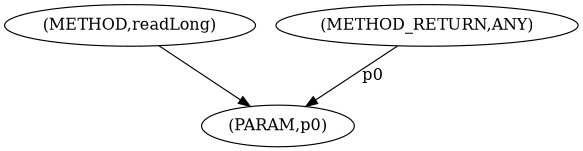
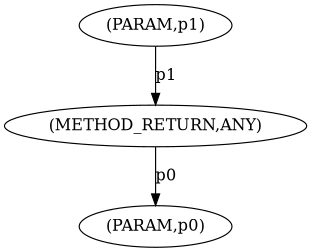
node "(METHOD,readLong)": removed
node "(PARAM,p1)": added
